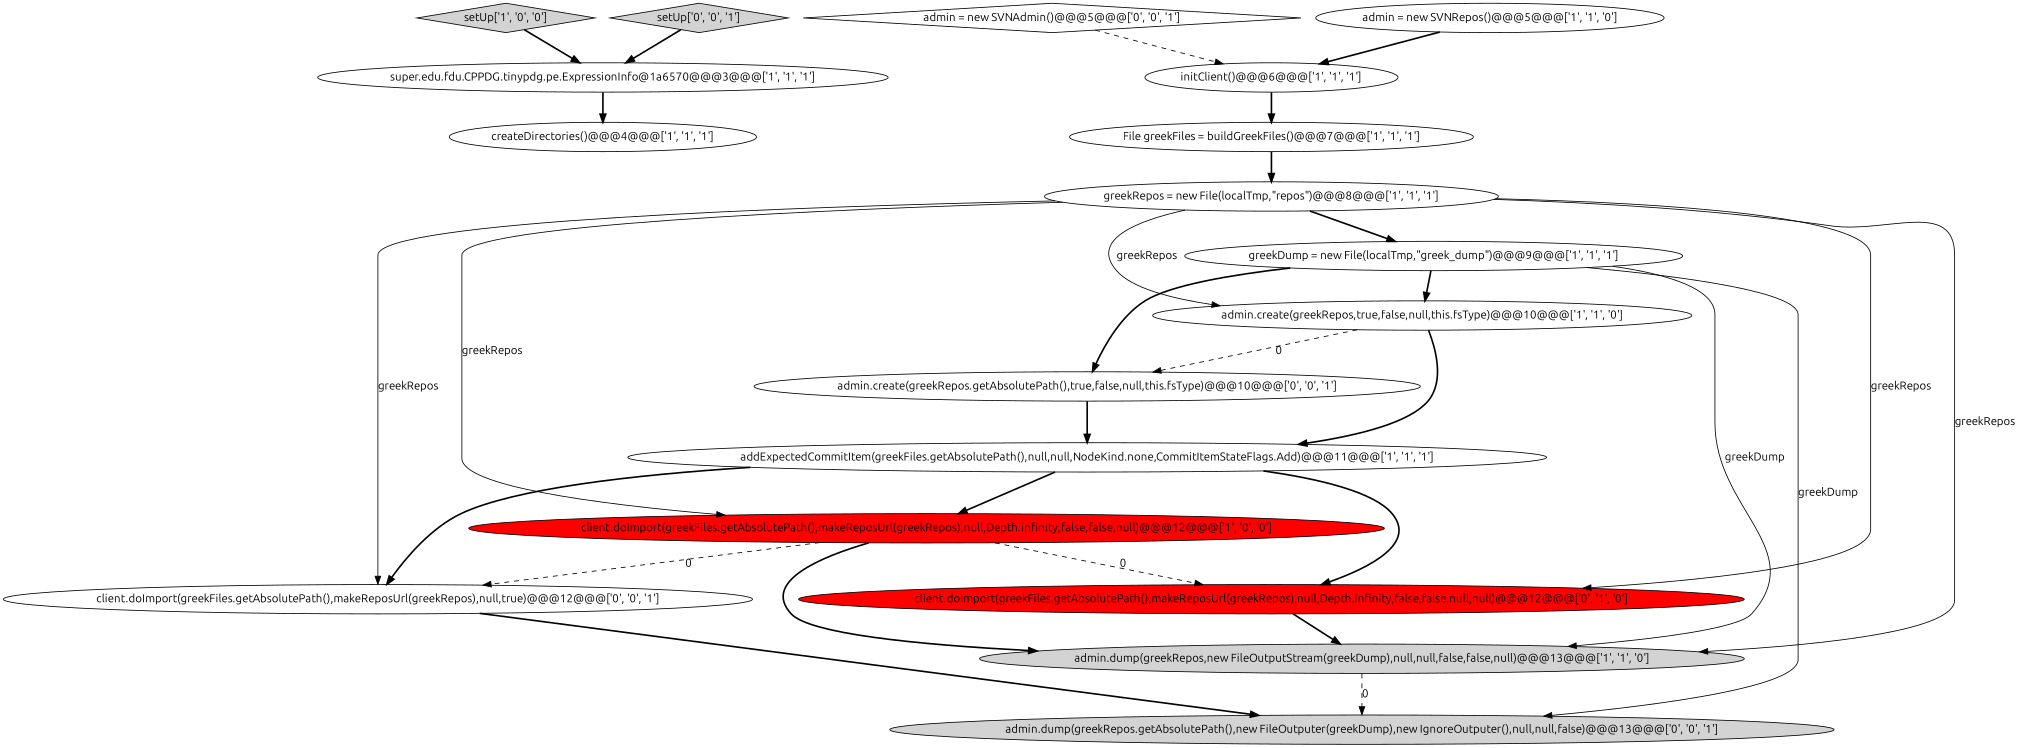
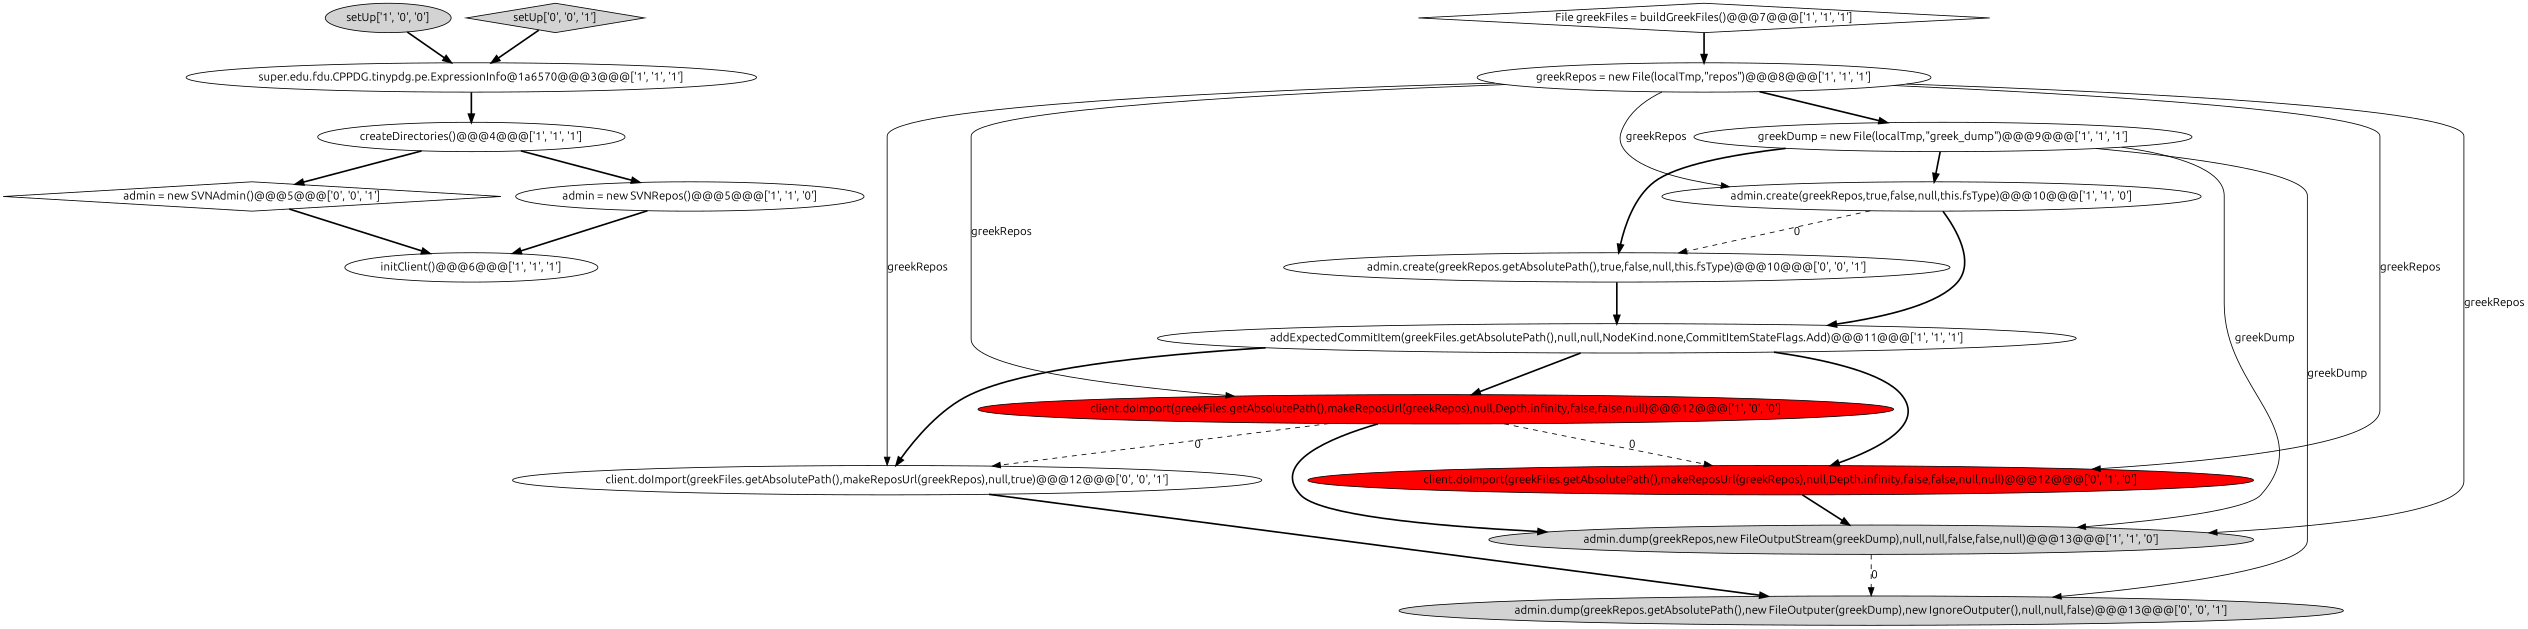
node "setUp['1', '0', '0']": shape diamond -> ellipse
edge "admin = new SVNAdmin()@@@5@@@['0', '0', '1']" -> "initClient()@@@6@@@['1', '1', '1']": style dashed -> bold
edge "initClient()@@@6@@@['1', '1', '1']" -> "File greekFiles = buildGreekFiles()@@@7@@@['1', '1', '1']": removed
node "File greekFiles = buildGreekFiles()@@@7@@@['1', '1', '1']": shape ellipse -> diamond
edge "createDirectories()@@@4@@@['1', '1', '1']" -> "admin = new SVNRepos()@@@5@@@['1', '1', '0']": added
edge "createDirectories()@@@4@@@['1', '1', '1']" -> "admin = new SVNAdmin()@@@5@@@['0', '0', '1']": added
